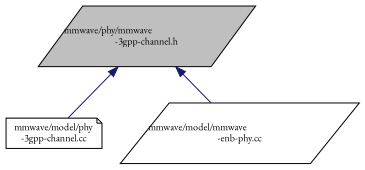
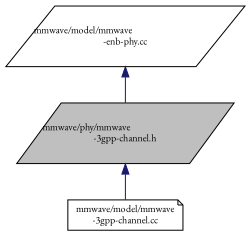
edge "mmwave/model/mmwave -enb-phy.cc" -> "mmwave/phy/mmwave -3gpp-channel.h": reversed
node "mmwave/model/phy -3gpp-channel.cc": label "mmwave/model/phy -3gpp-channel.cc" -> "mmwave/model/mmwave -3gpp-channel.cc"
